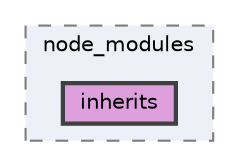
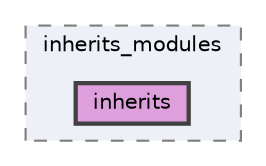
cluster "node_modules": label "node_modules" -> "inherits_modules"
